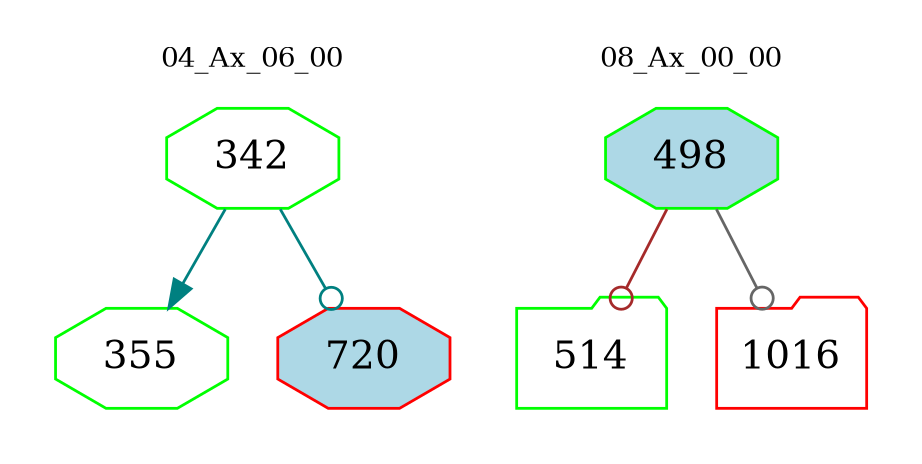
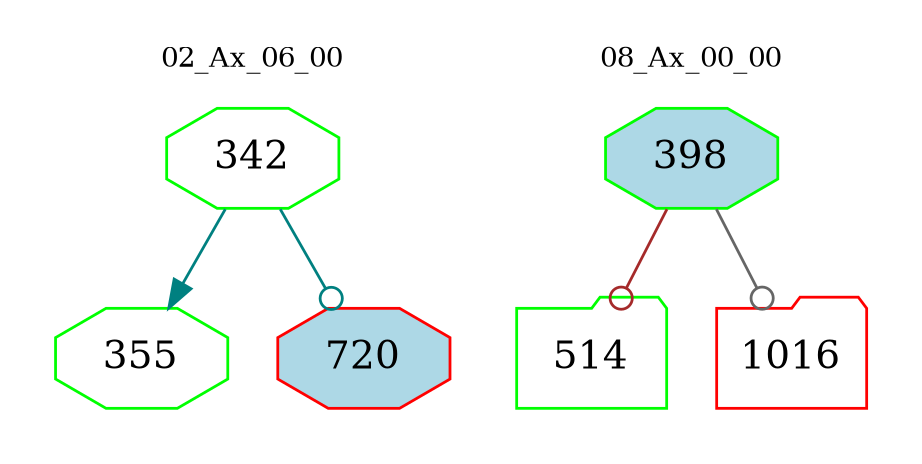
cluster "04_Ax_06_00": label "04_Ax_06_00" -> "02_Ax_06_00"
node "498": label "498" -> "398"
